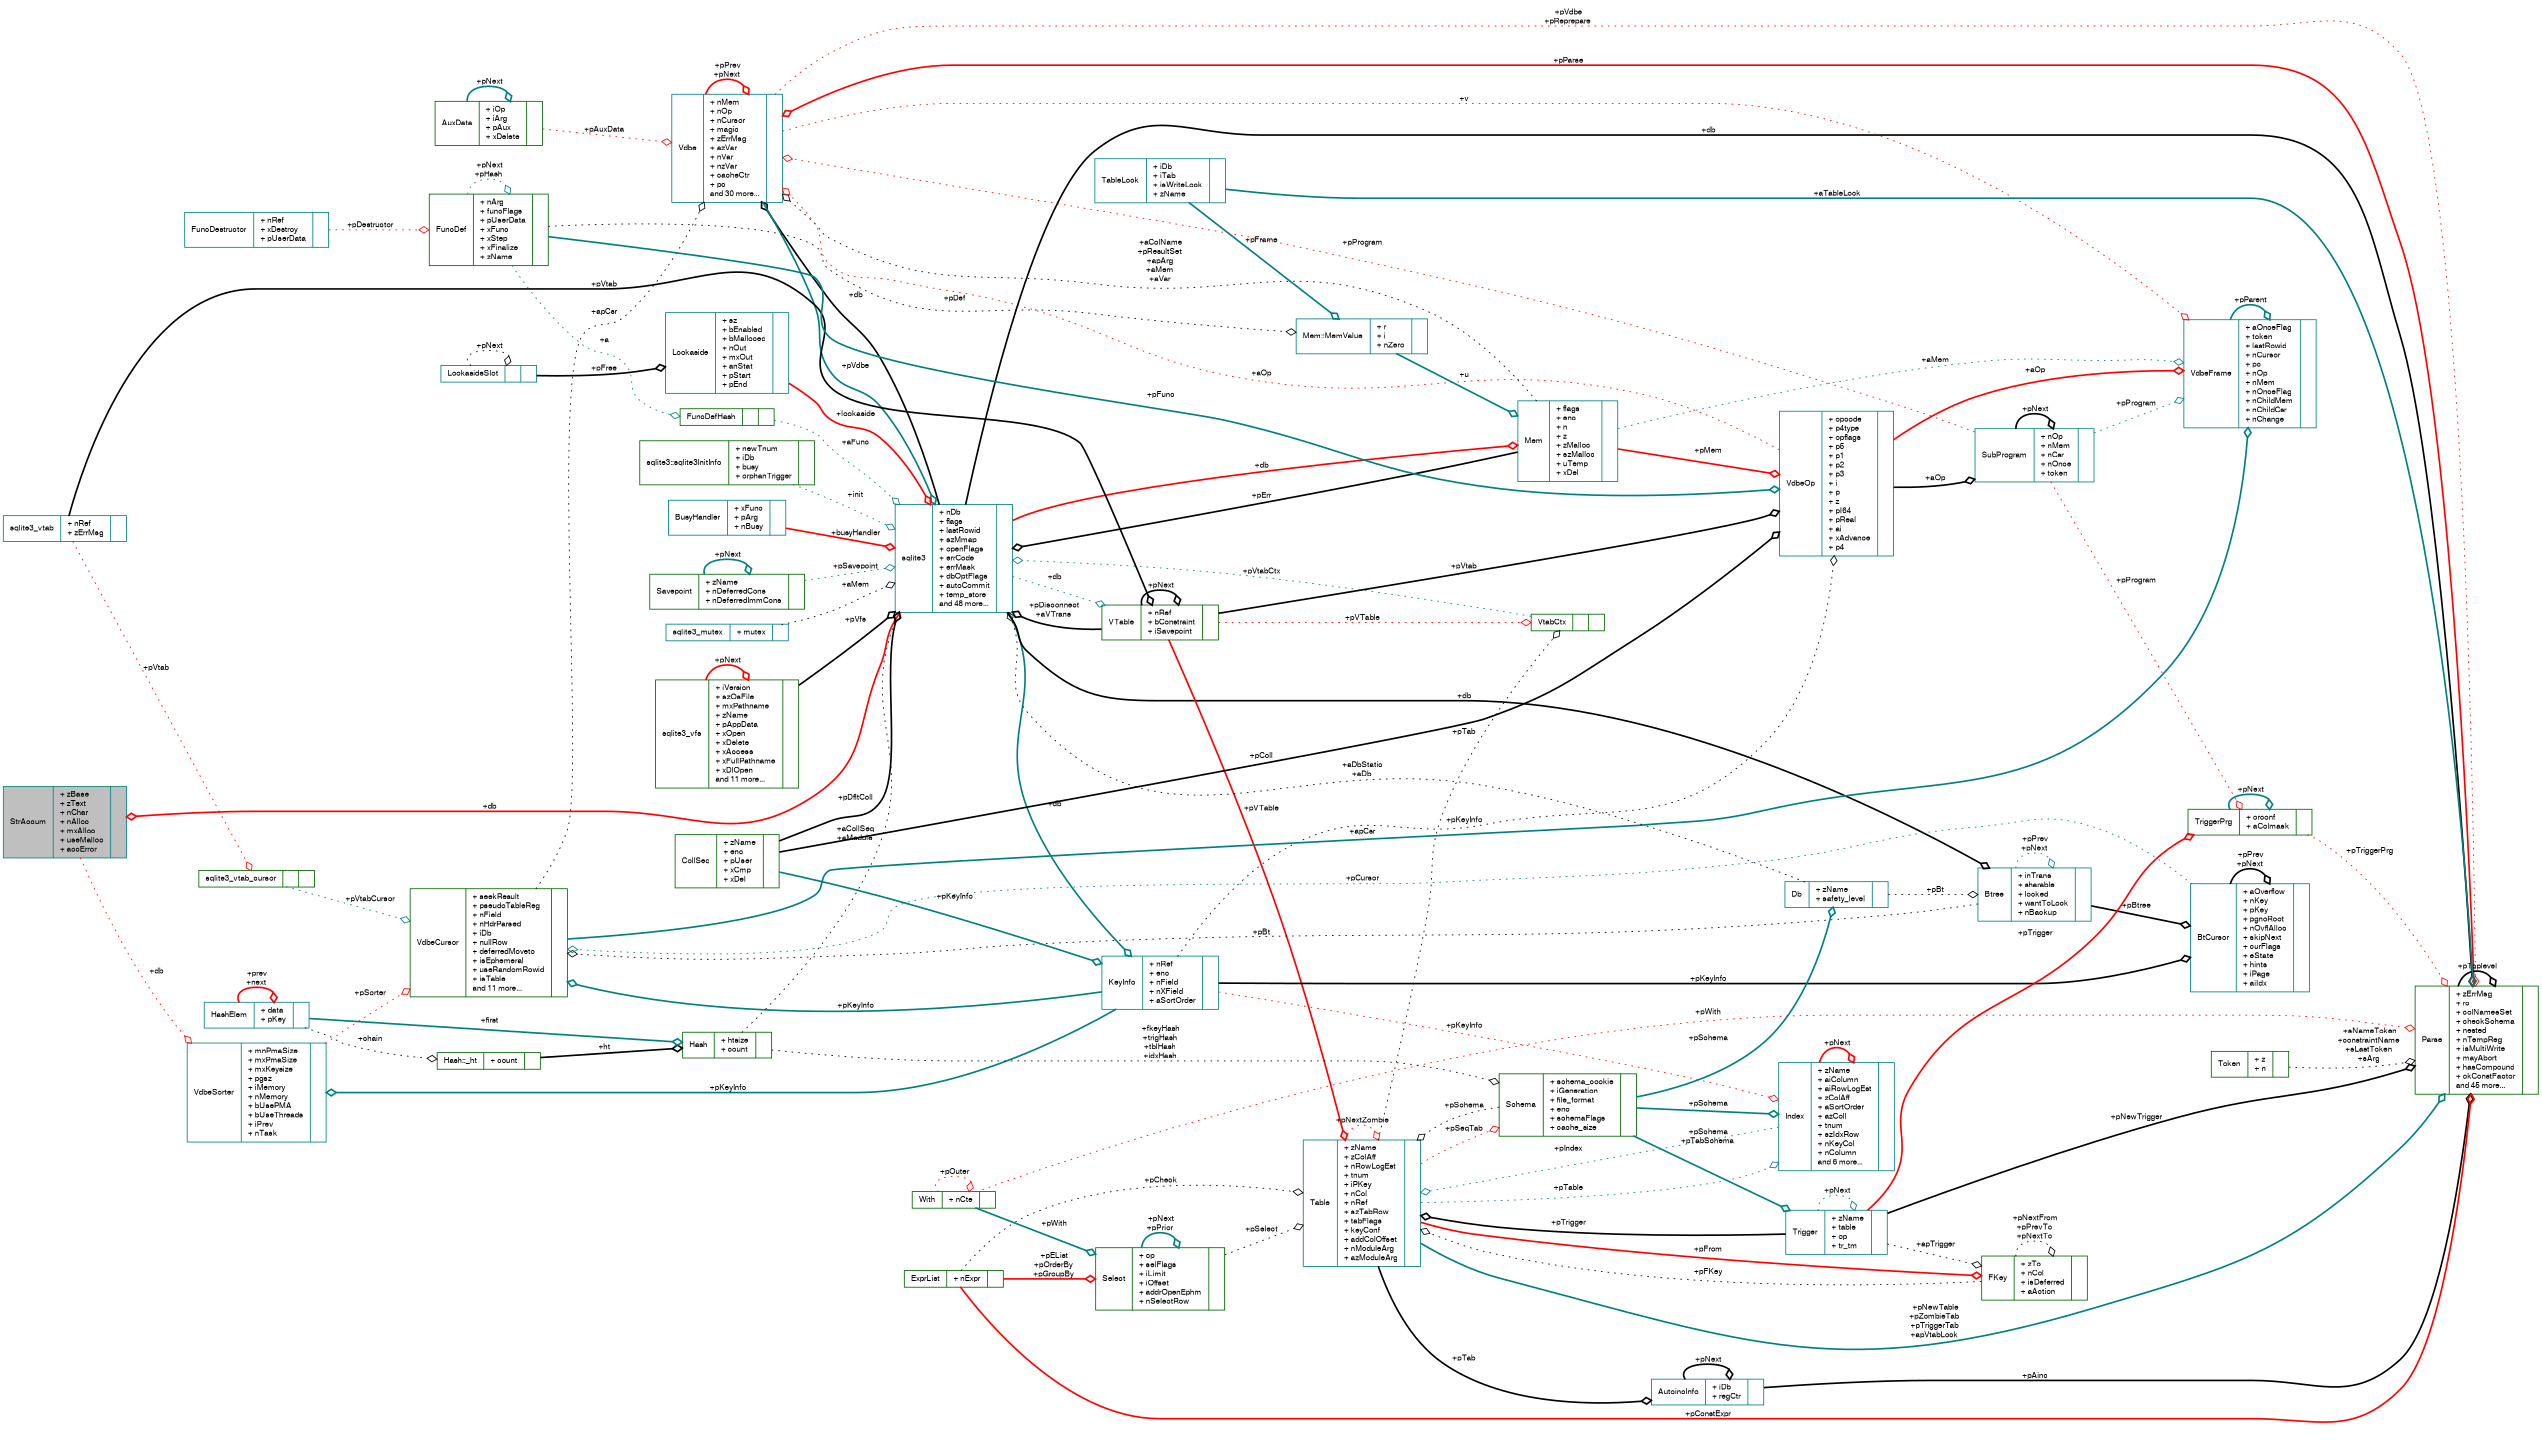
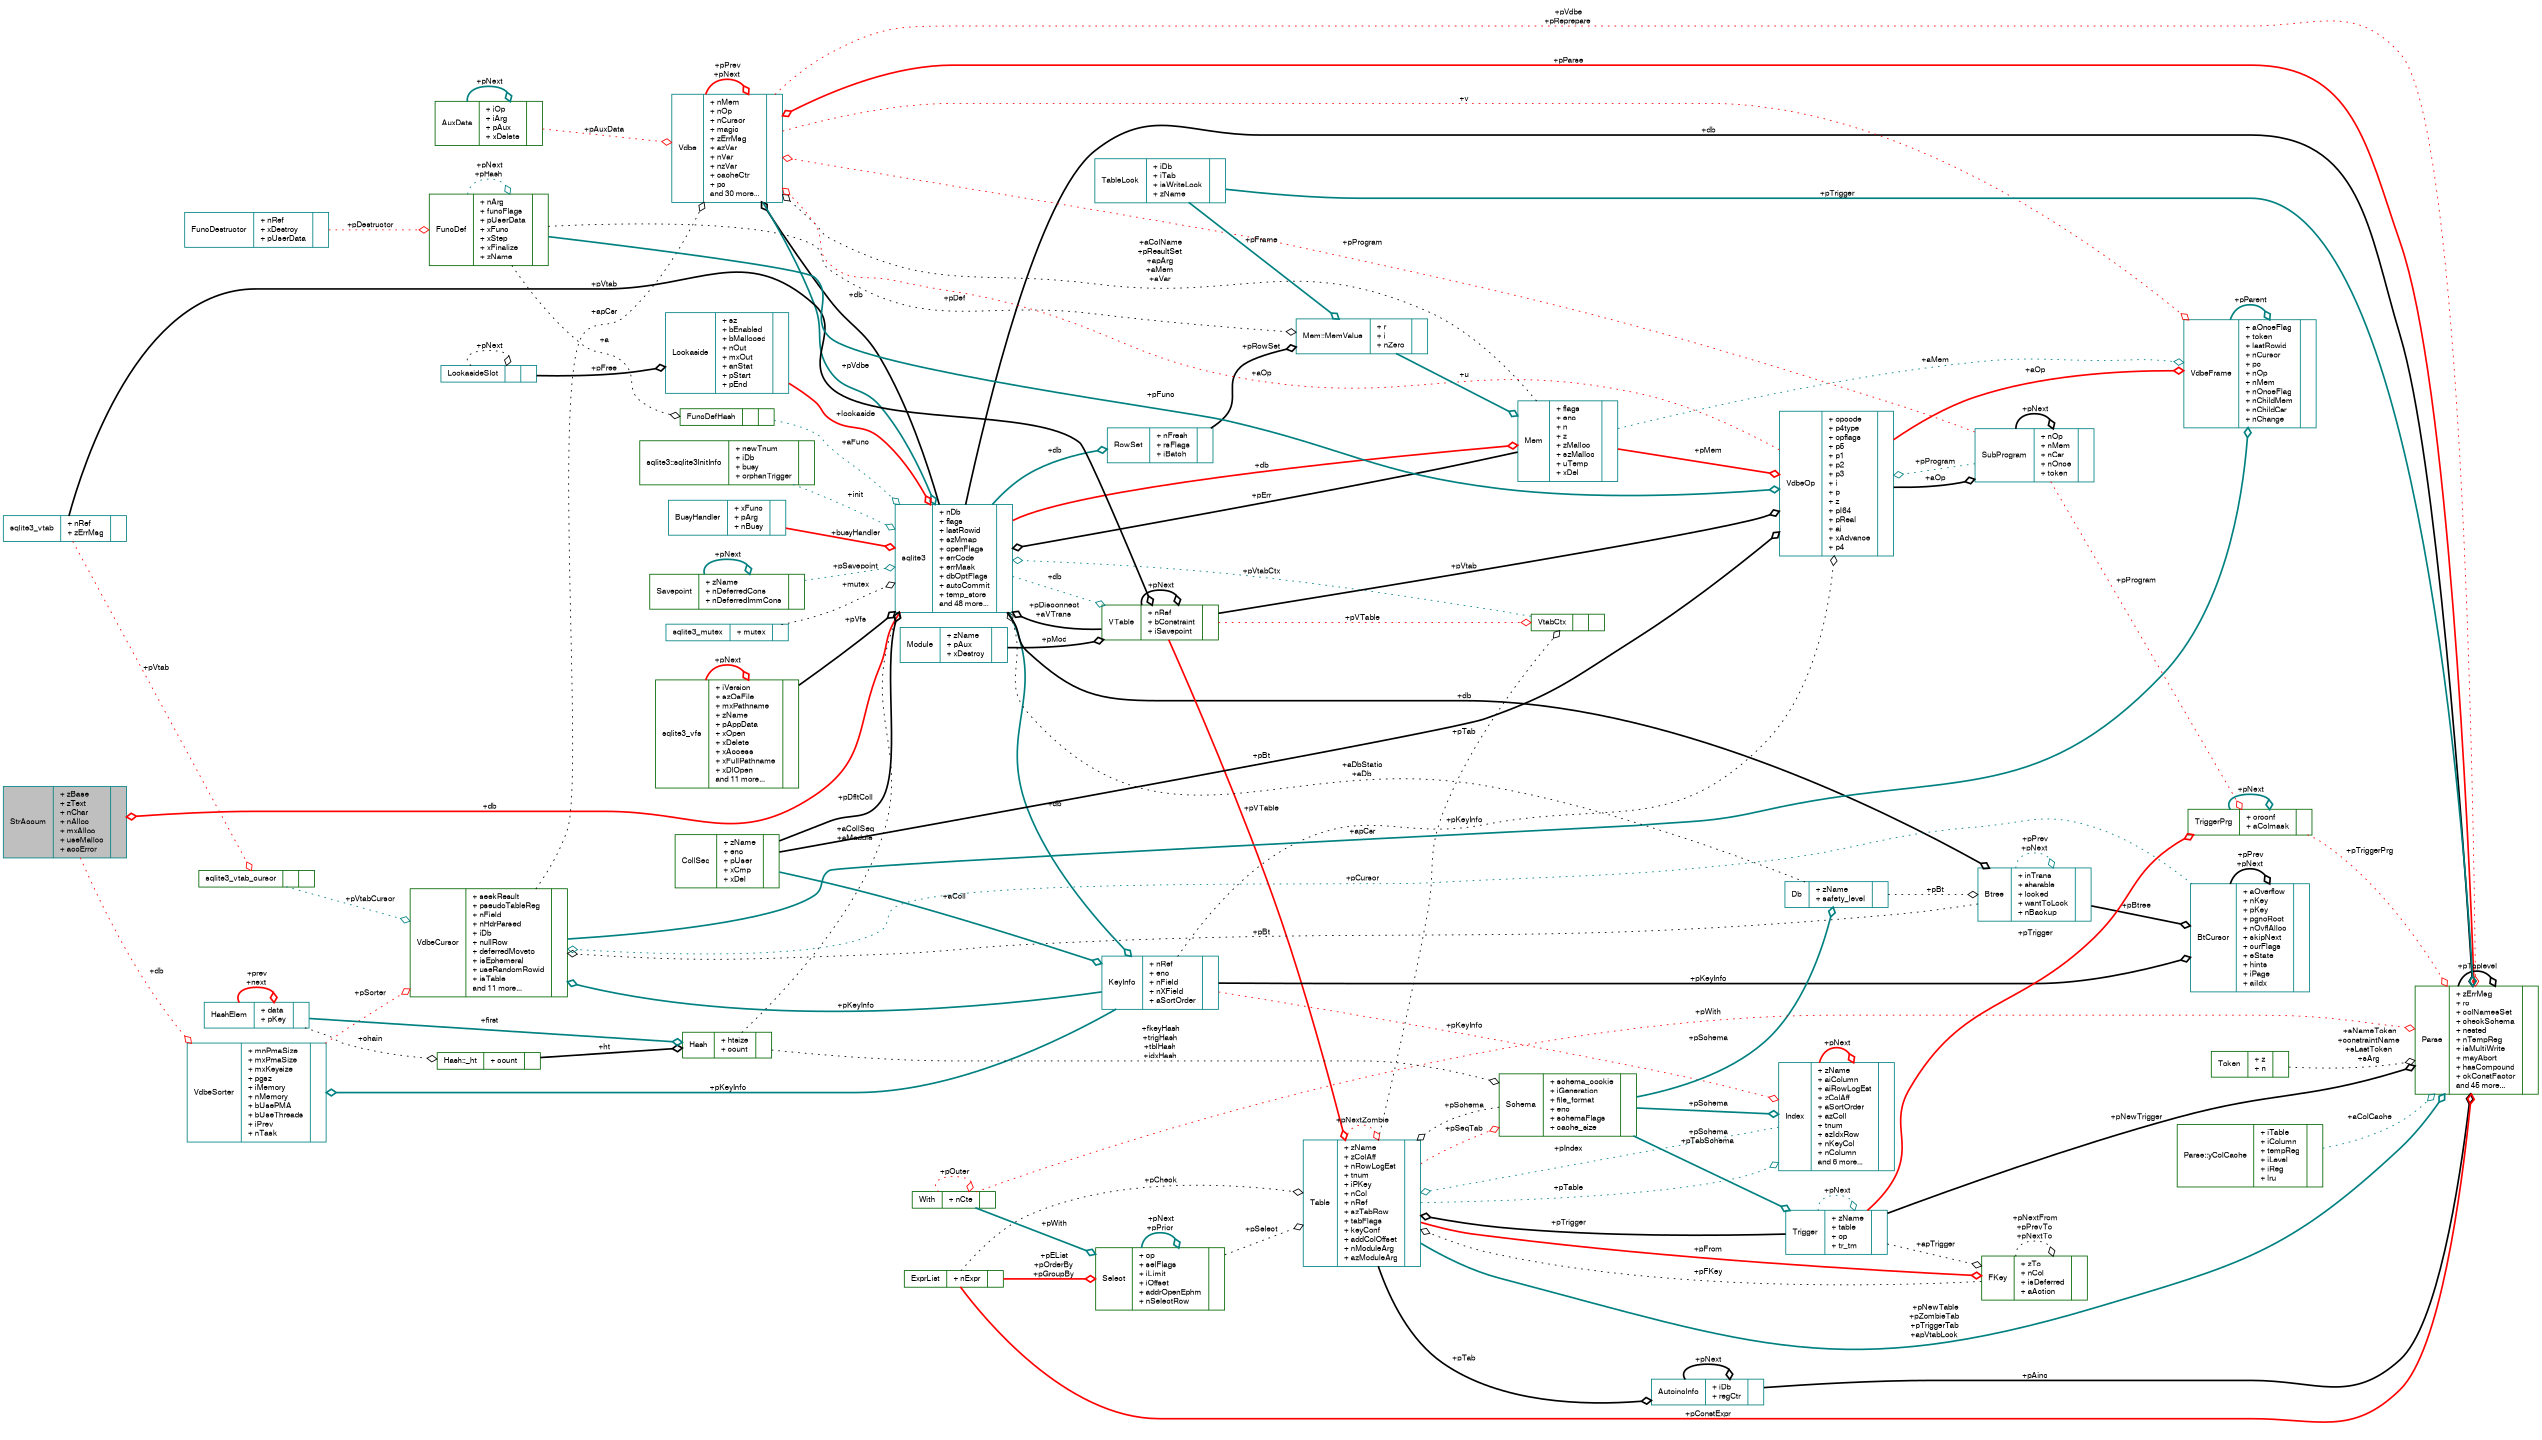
edge "TableLock" -> "Parse": label " +aTableLock" -> " +pTrigger"
edge "FuncDef" -> "FuncDefHash": color teal -> black
edge "SubProgram" -> "VdbeFrame": now "SubProgram" -> "VdbeOp"
node "RowSet": added
edge "sqlite3_mutex" -> "sqlite3": label " +aMem" -> " +mutex"
node "Module": added
edge "CollSeq" -> "VdbeOp": label " +pColl" -> " +pBt"
edge "CollSeq" -> "KeyInfo": label " +pKeyInfo" -> " +aColl"
node "Parse::yColCache": added
